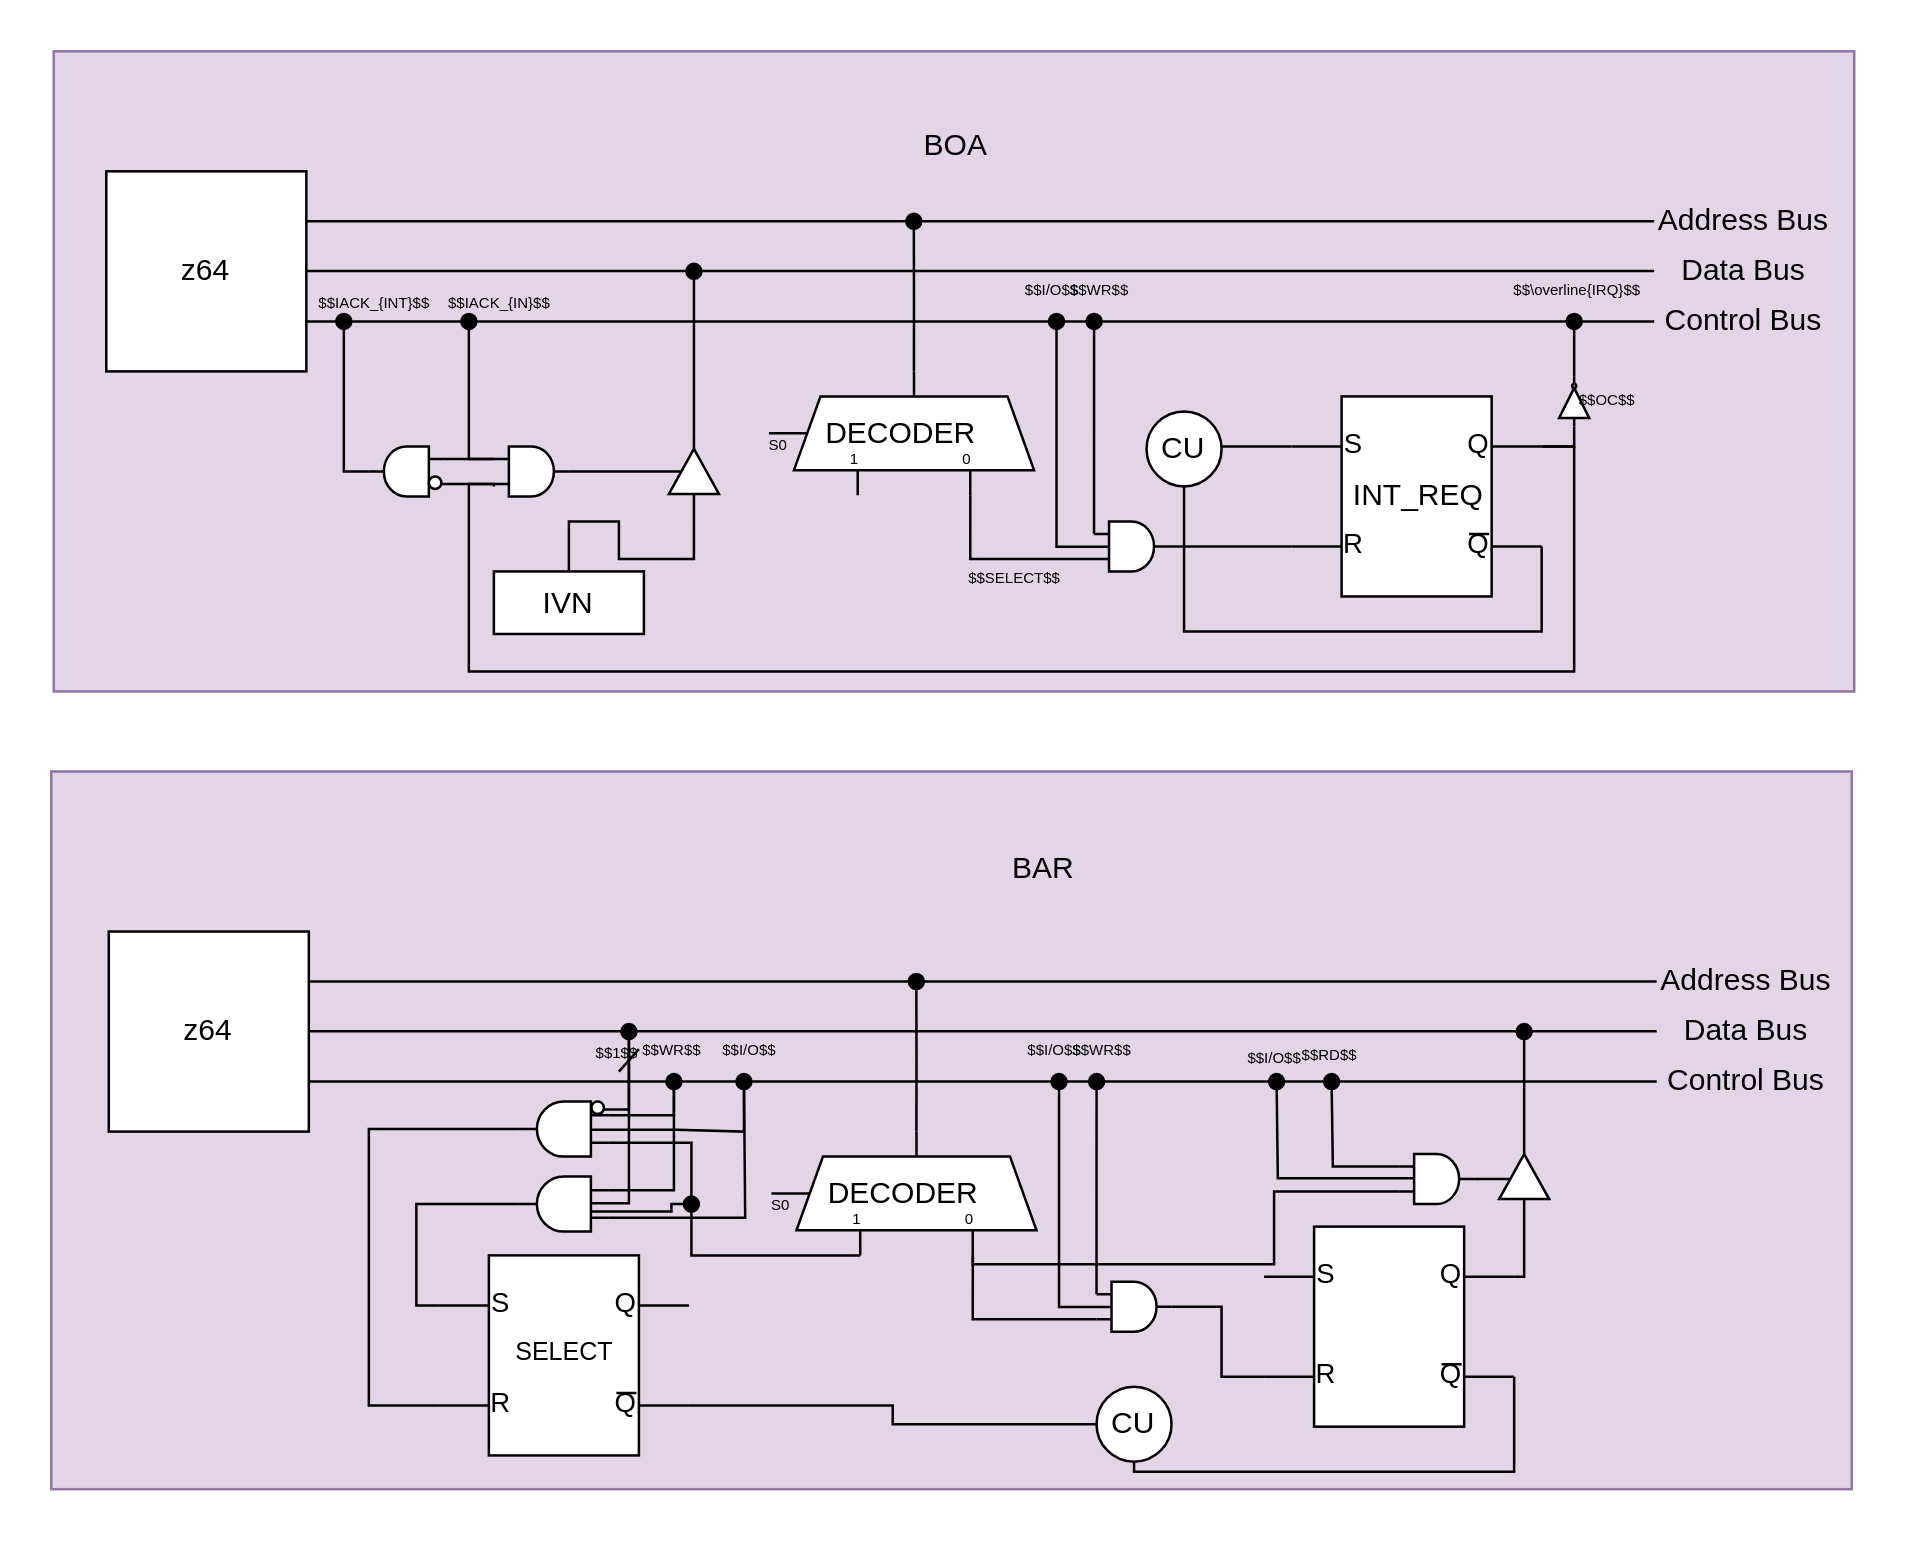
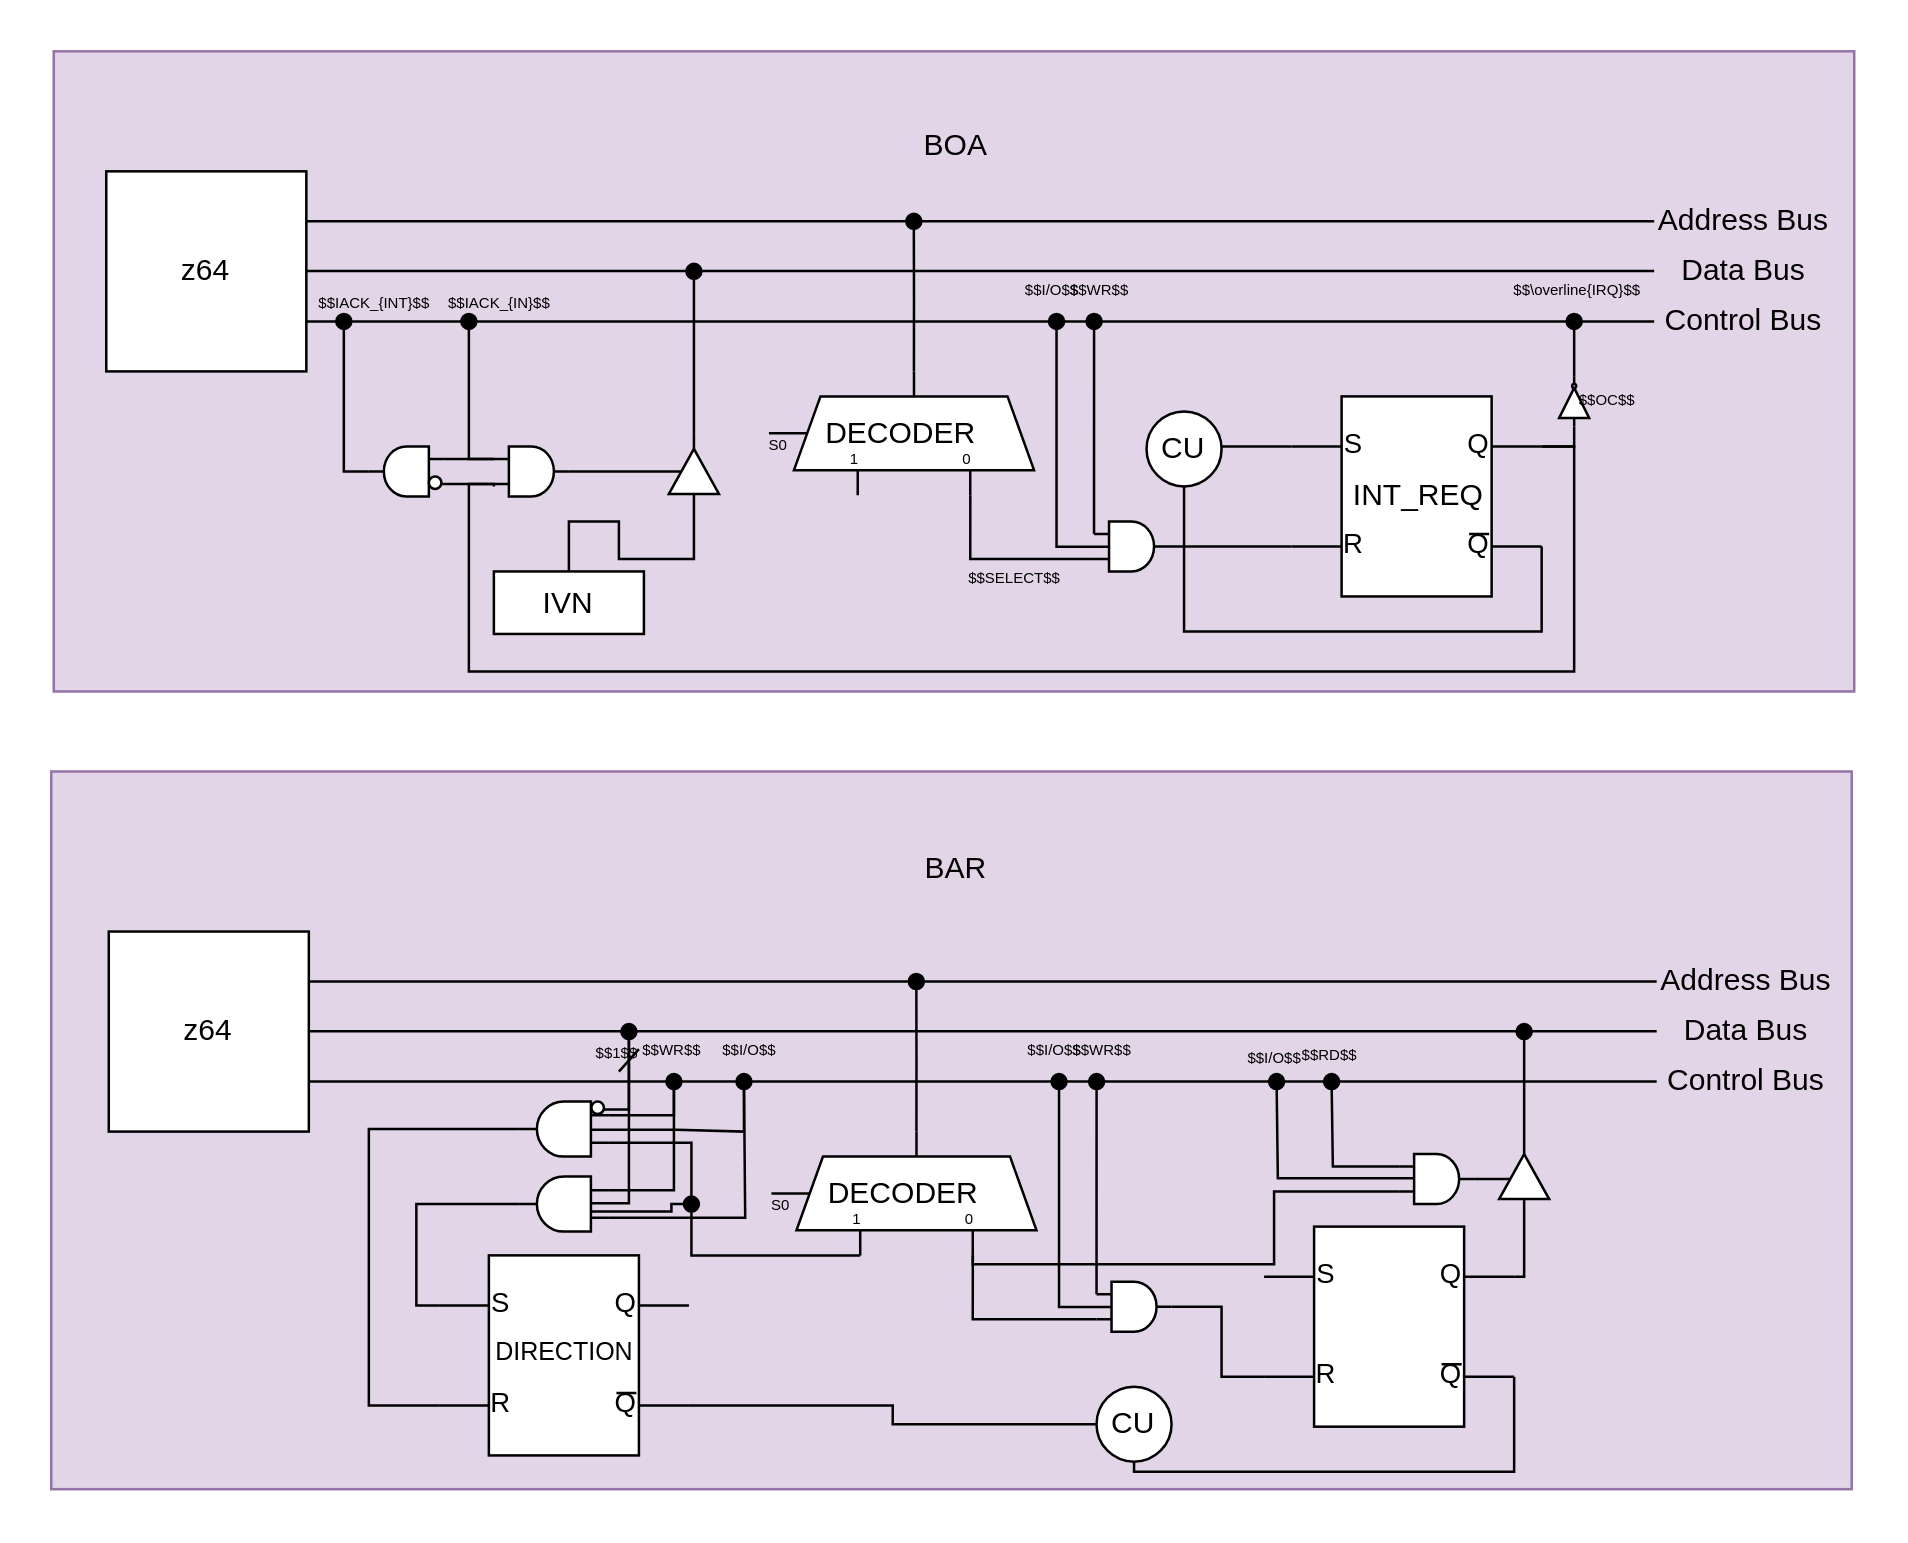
node "BAR": moved (1044, 869) -> (956, 869)
node "SELECT": label "SELECT" -> "DIRECTION"
